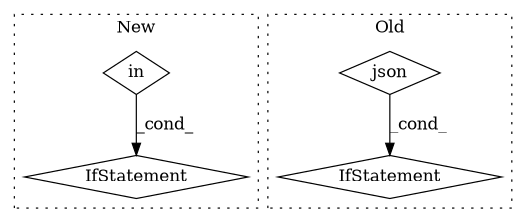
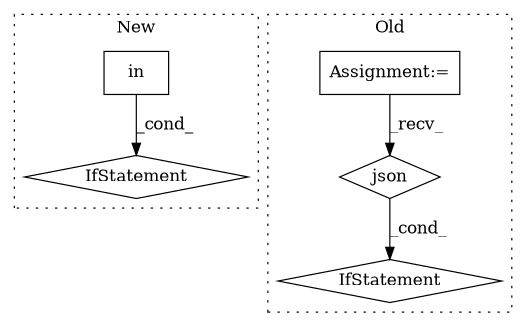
node "in": shape diamond -> box
node "Assignment:=": added
